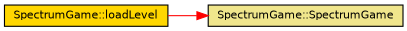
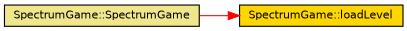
edge "SpectrumGame::loadLevel" -> "SpectrumGame::SpectrumGame": reversed
